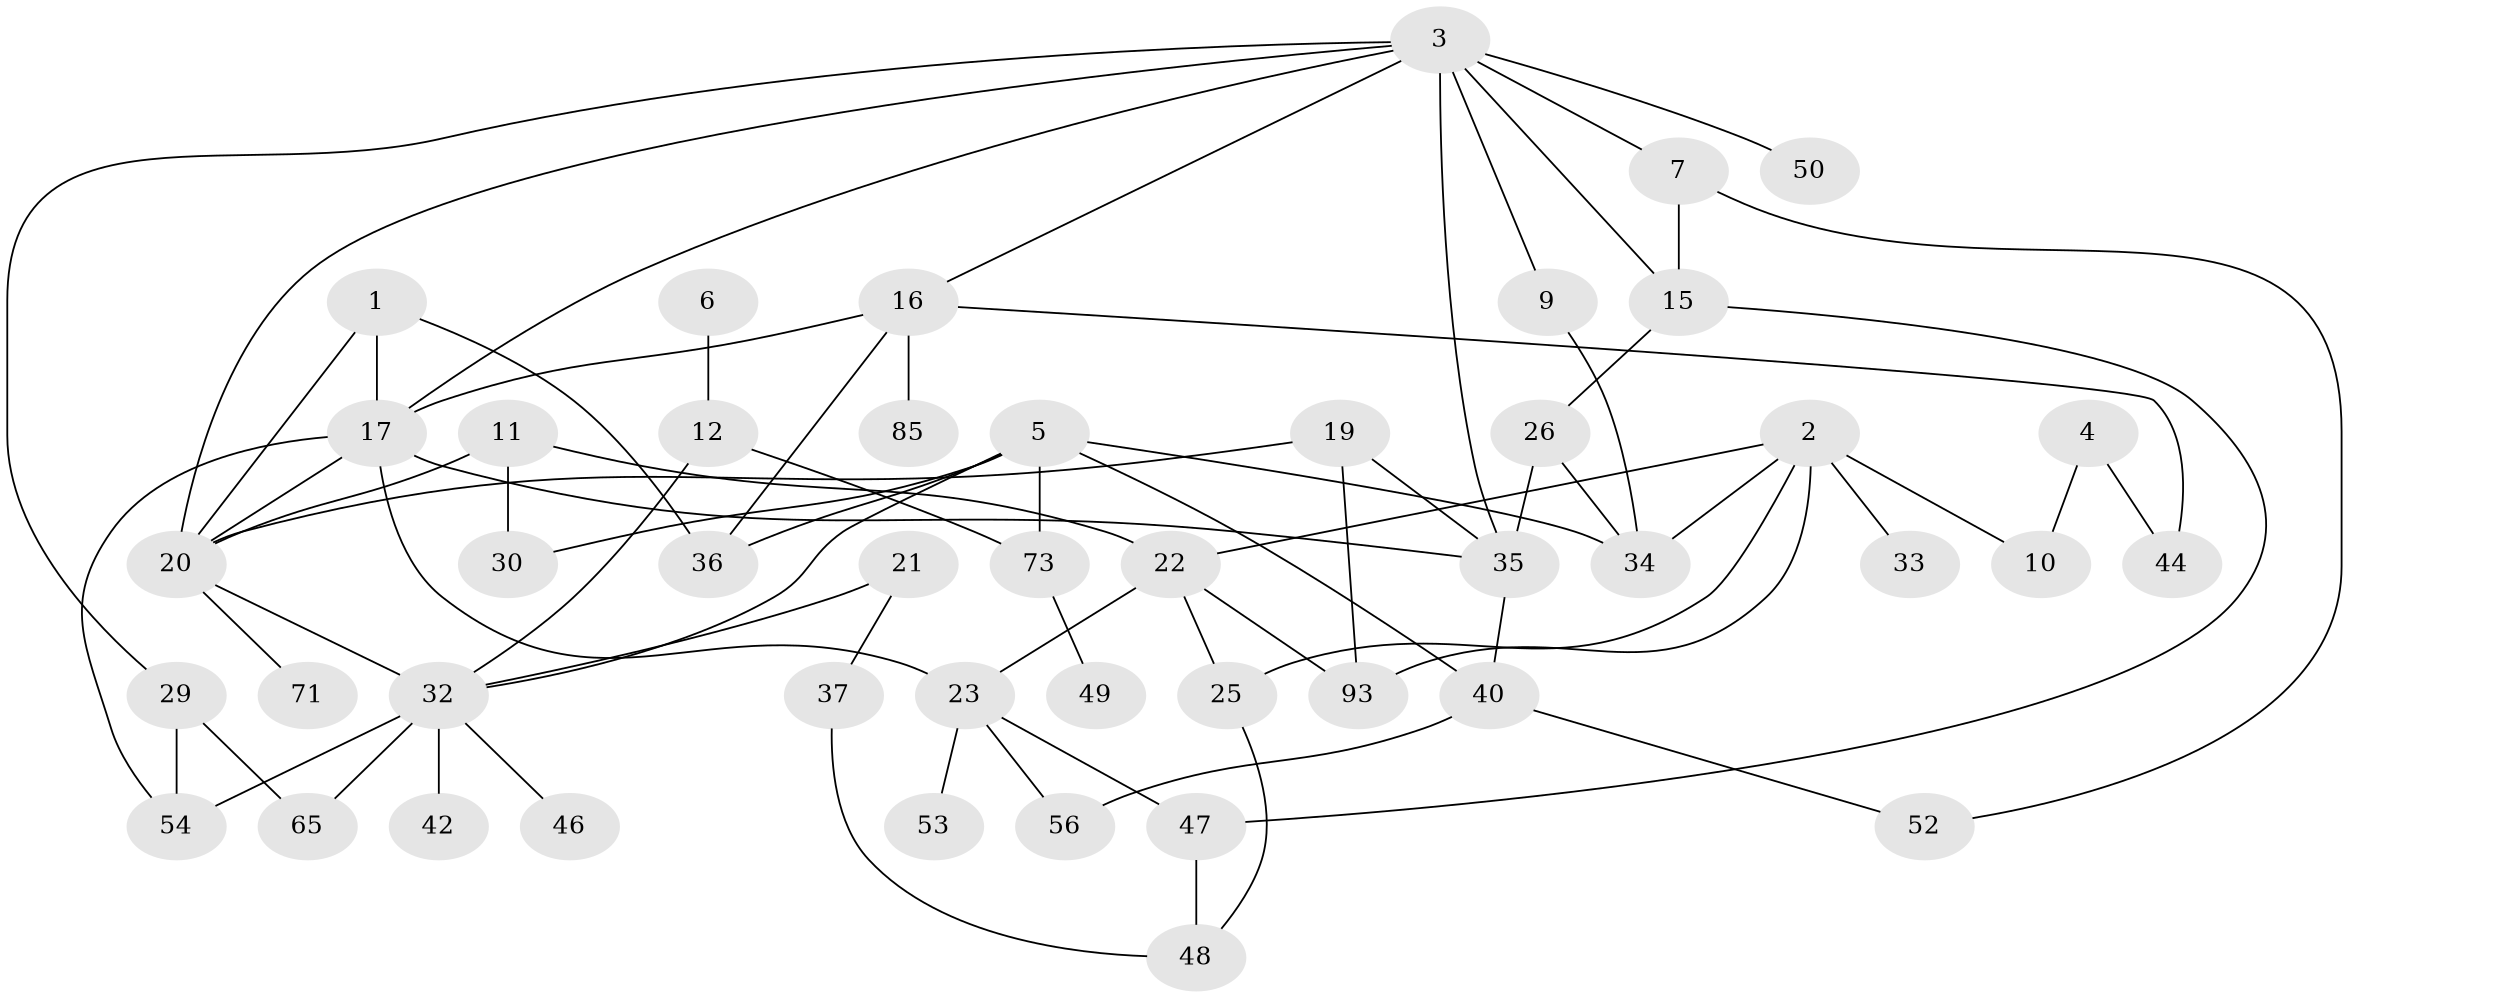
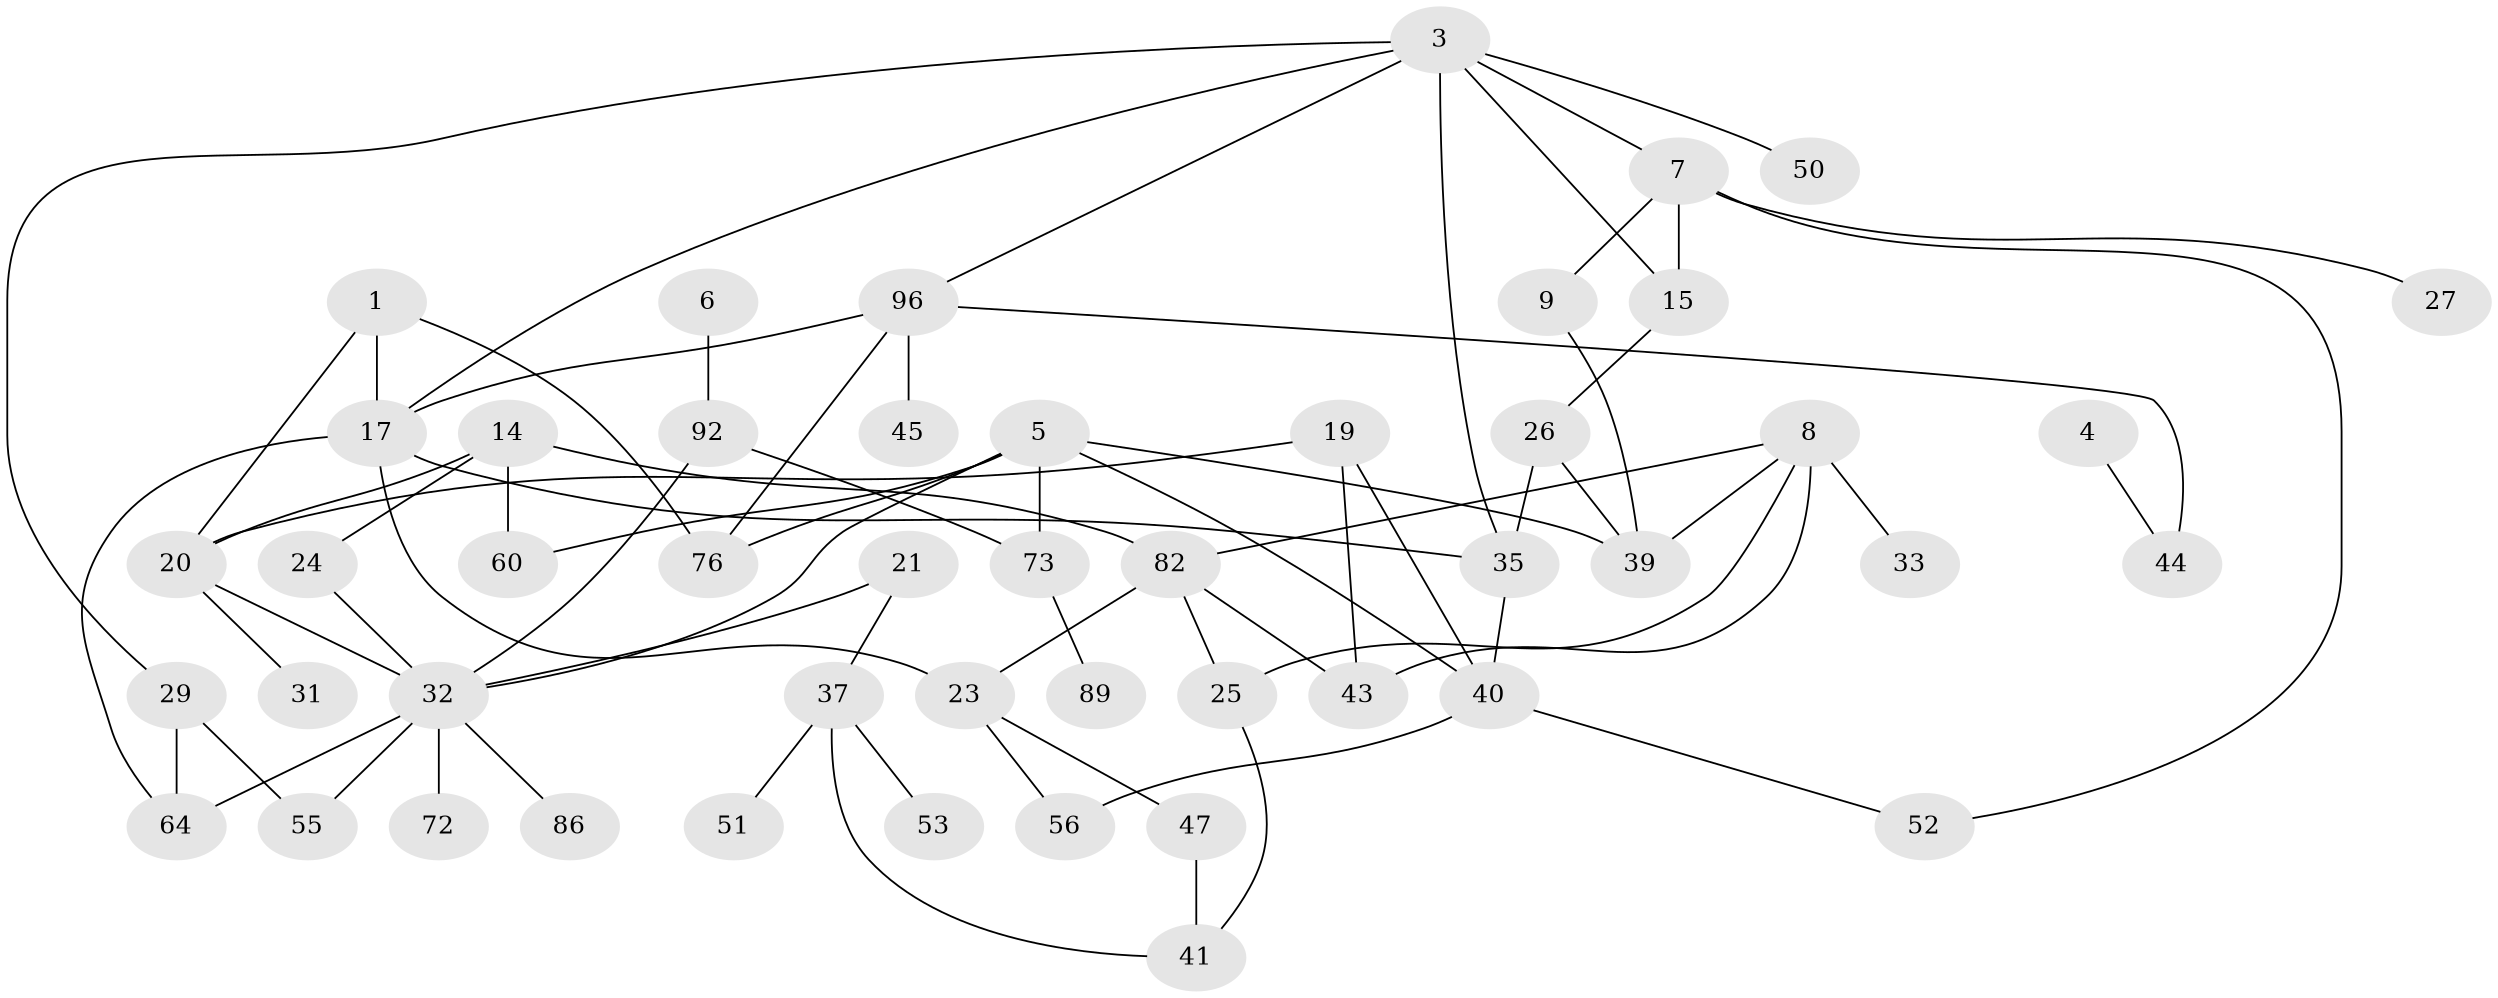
edge "3" -- "20": removed
edge "3" -- "9": now "7" -- "9"
node "16": label "16" -> "96"
node "27": added
node "11": label "11" -> "14"
node "12": label "12" -> "92"
node "85": label "85" -> "45"
node "2": label "2" -> "8"
edge "19" -- "35": now "19" -- "40"
edge "17" -- "20": removed
node "24": added
node "30": label "30" -> "60"
node "36": label "36" -> "76"
node "22": label "22" -> "82"
node "34": label "34" -> "39"
node "10": removed
edge "15" -- "47": removed
node "71": label "71" -> "31"
node "49": label "49" -> "89"
node "93": label "93" -> "43"
edge "23" -- "53": now "37" -- "53"
node "54": label "54" -> "64"
node "65": label "65" -> "55"
node "42": label "42" -> "72"
node "46": label "46" -> "86"
node "51": added
node "48": label "48" -> "41"
